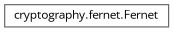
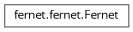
node "cryptography.fernet.Fernet": label "cryptography.fernet.Fernet" -> "fernet.fernet.Fernet"
